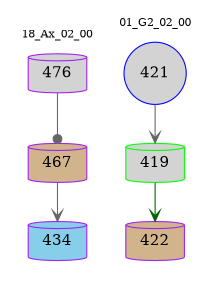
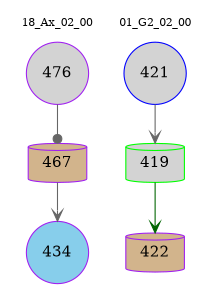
node "476": shape cylinder -> circle
node "434": shape cylinder -> circle
